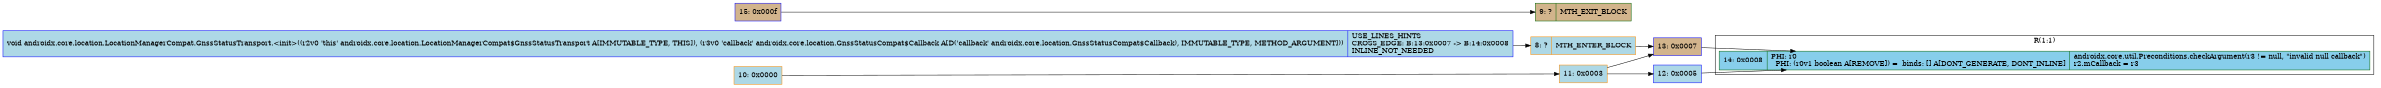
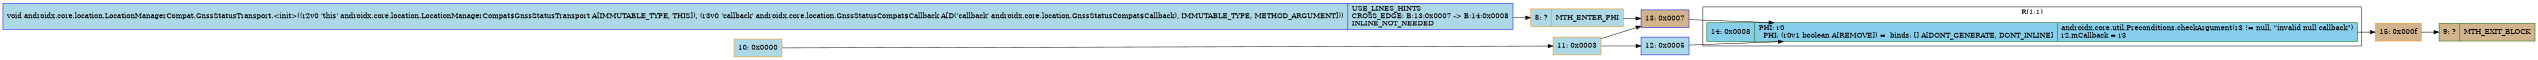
node "15: 0x000f": color blue -> darkorange
edge "14: 0x0008" -> "15: 0x000f": added
node "8: ?": text "MTH_ENTER_BLOCK" -> "MTH_ENTER_PHI"
